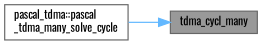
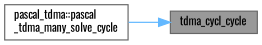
node "tdma_cycl_many": label "tdma_cycl_many" -> "tdma_cycl_cycle"
